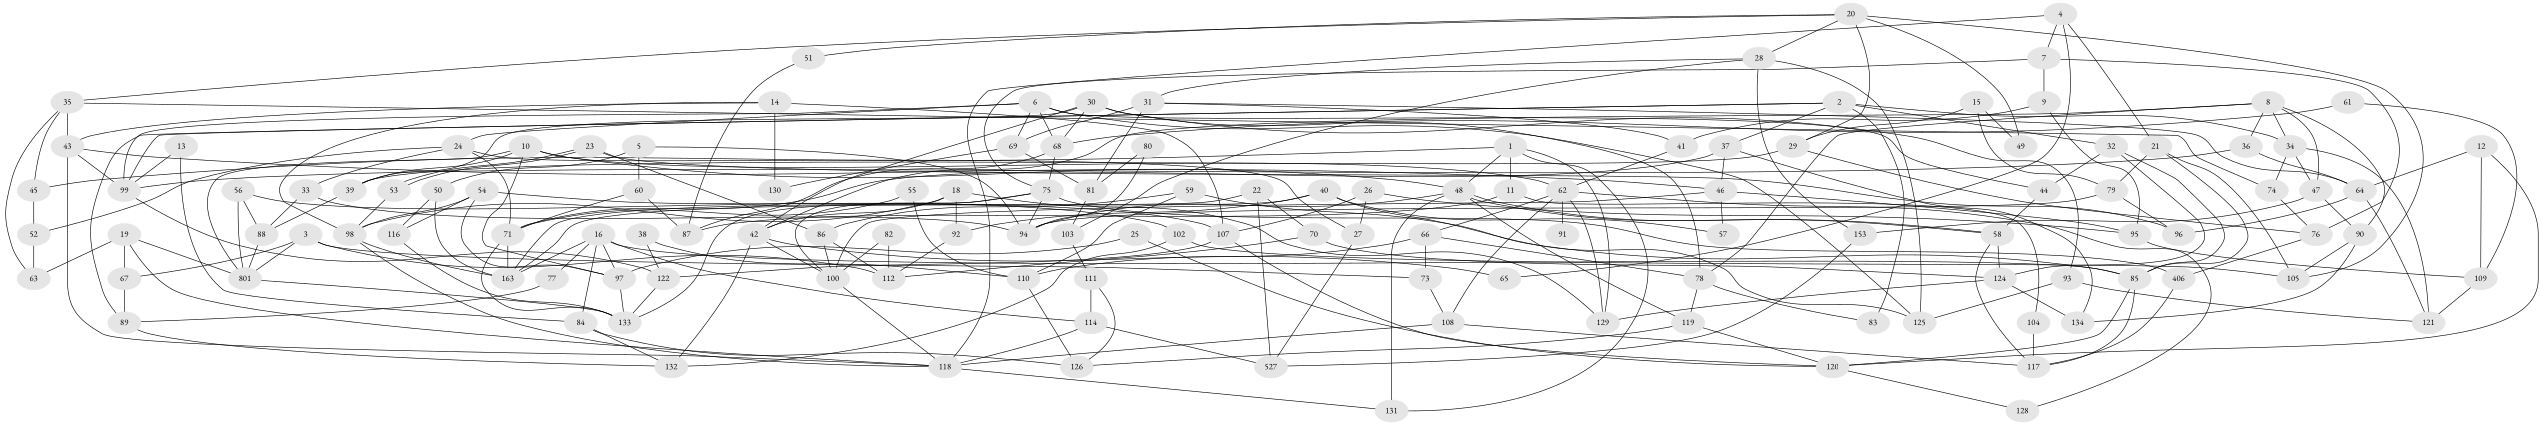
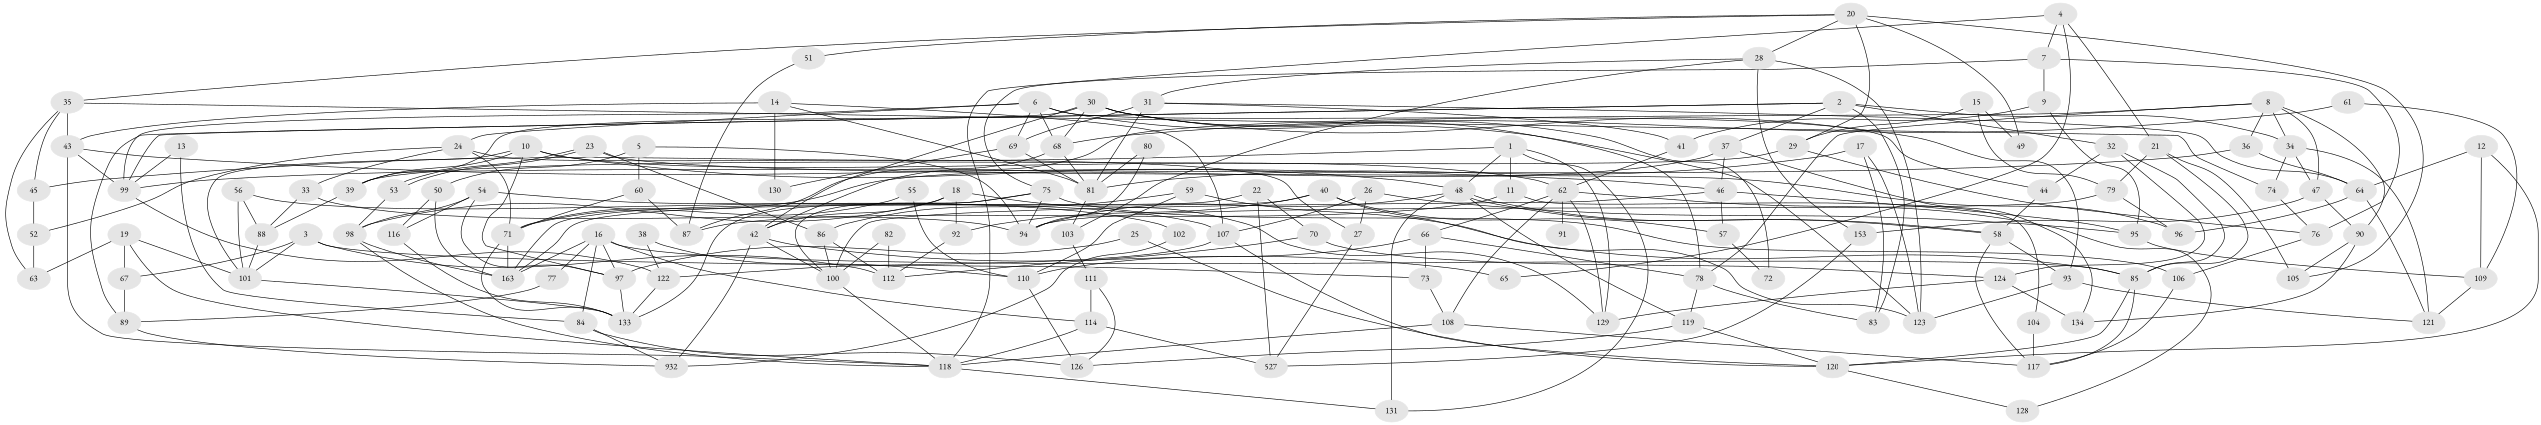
edge "14" -- "98": now "14" -- "81"
node "17": added
edge "68" -- "75": now "68" -- "81"
edge "58" -- "124": now "58" -- "93"
edge "102" -- "105": removed
node "801": label "801" -> "101"
node "72": added
node "406": label "406" -> "106"
node "125": label "125" -> "123"
node "132": label "132" -> "932"
